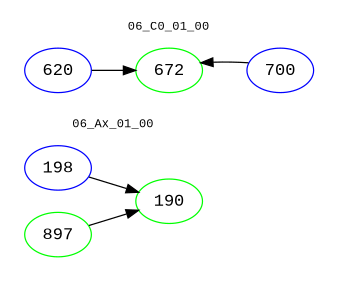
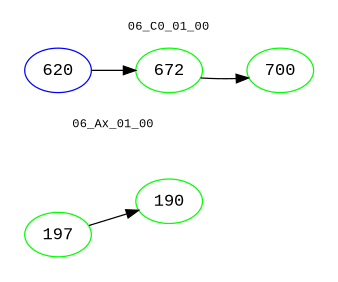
edge "700" -> "672": reversed
node "700": color blue -> green
node "198": removed
node "897": label "897" -> "197"
